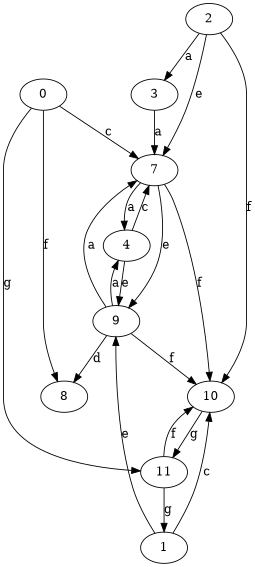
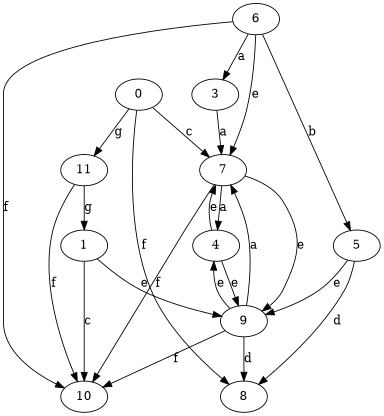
node "2": label "2" -> "6"
edge "4" -> "7": label "c" -> "e"
node "5": added
edge "9" -> "4": label "a" -> "e"
edge "10" -> "11": removed, label "g"
